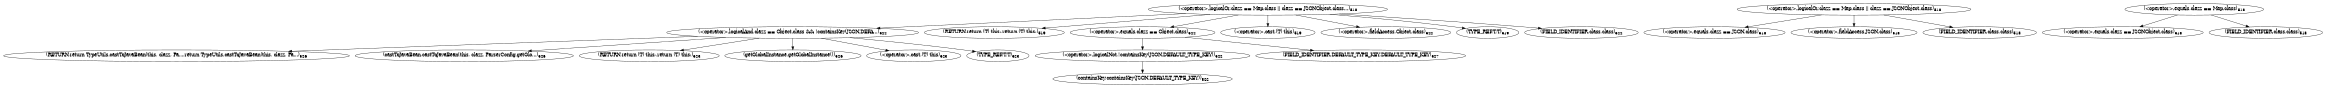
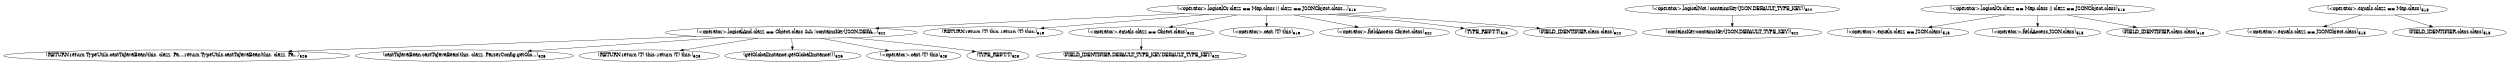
edge "(<operator>.equals,clazz == Object.class)" -> "(<operator>.logicalNot,!containsKey(JSON.DEFAULT_TYPE_KEY))": removed
node "(FIELD_IDENTIFIER,DEFAULT_TYPE_KEY,DEFAULT_TYPE_KEY)": text "527" -> "522"
